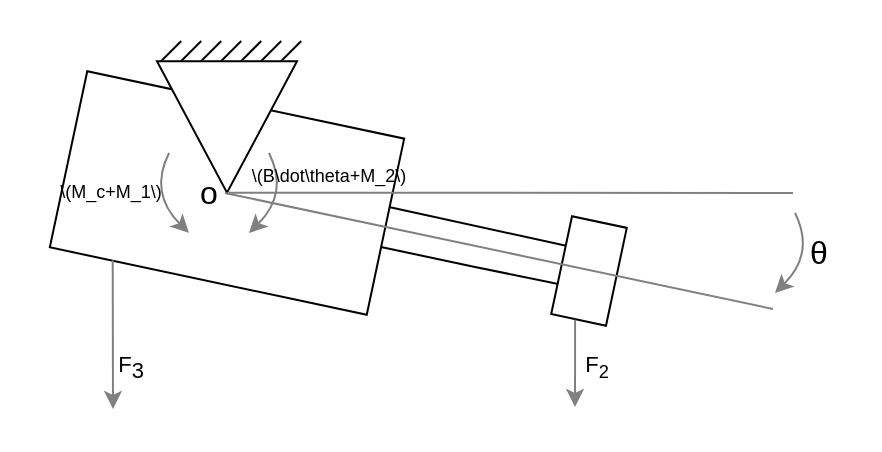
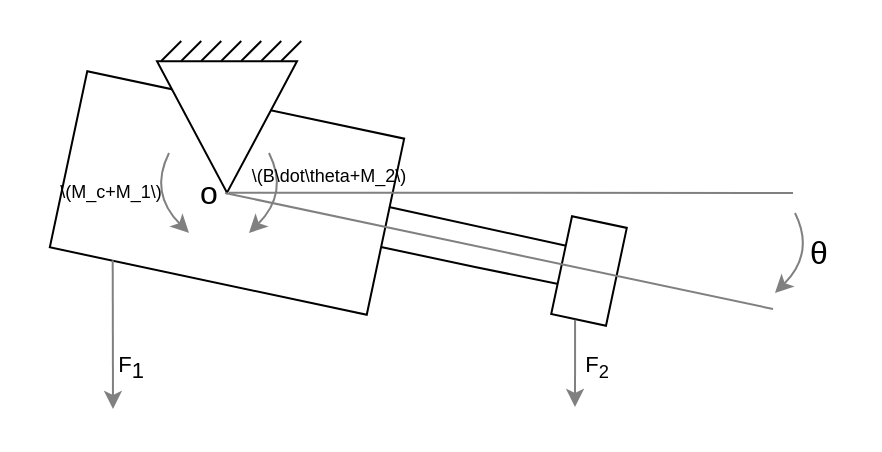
node "F3": label "F3" -> "F1"
